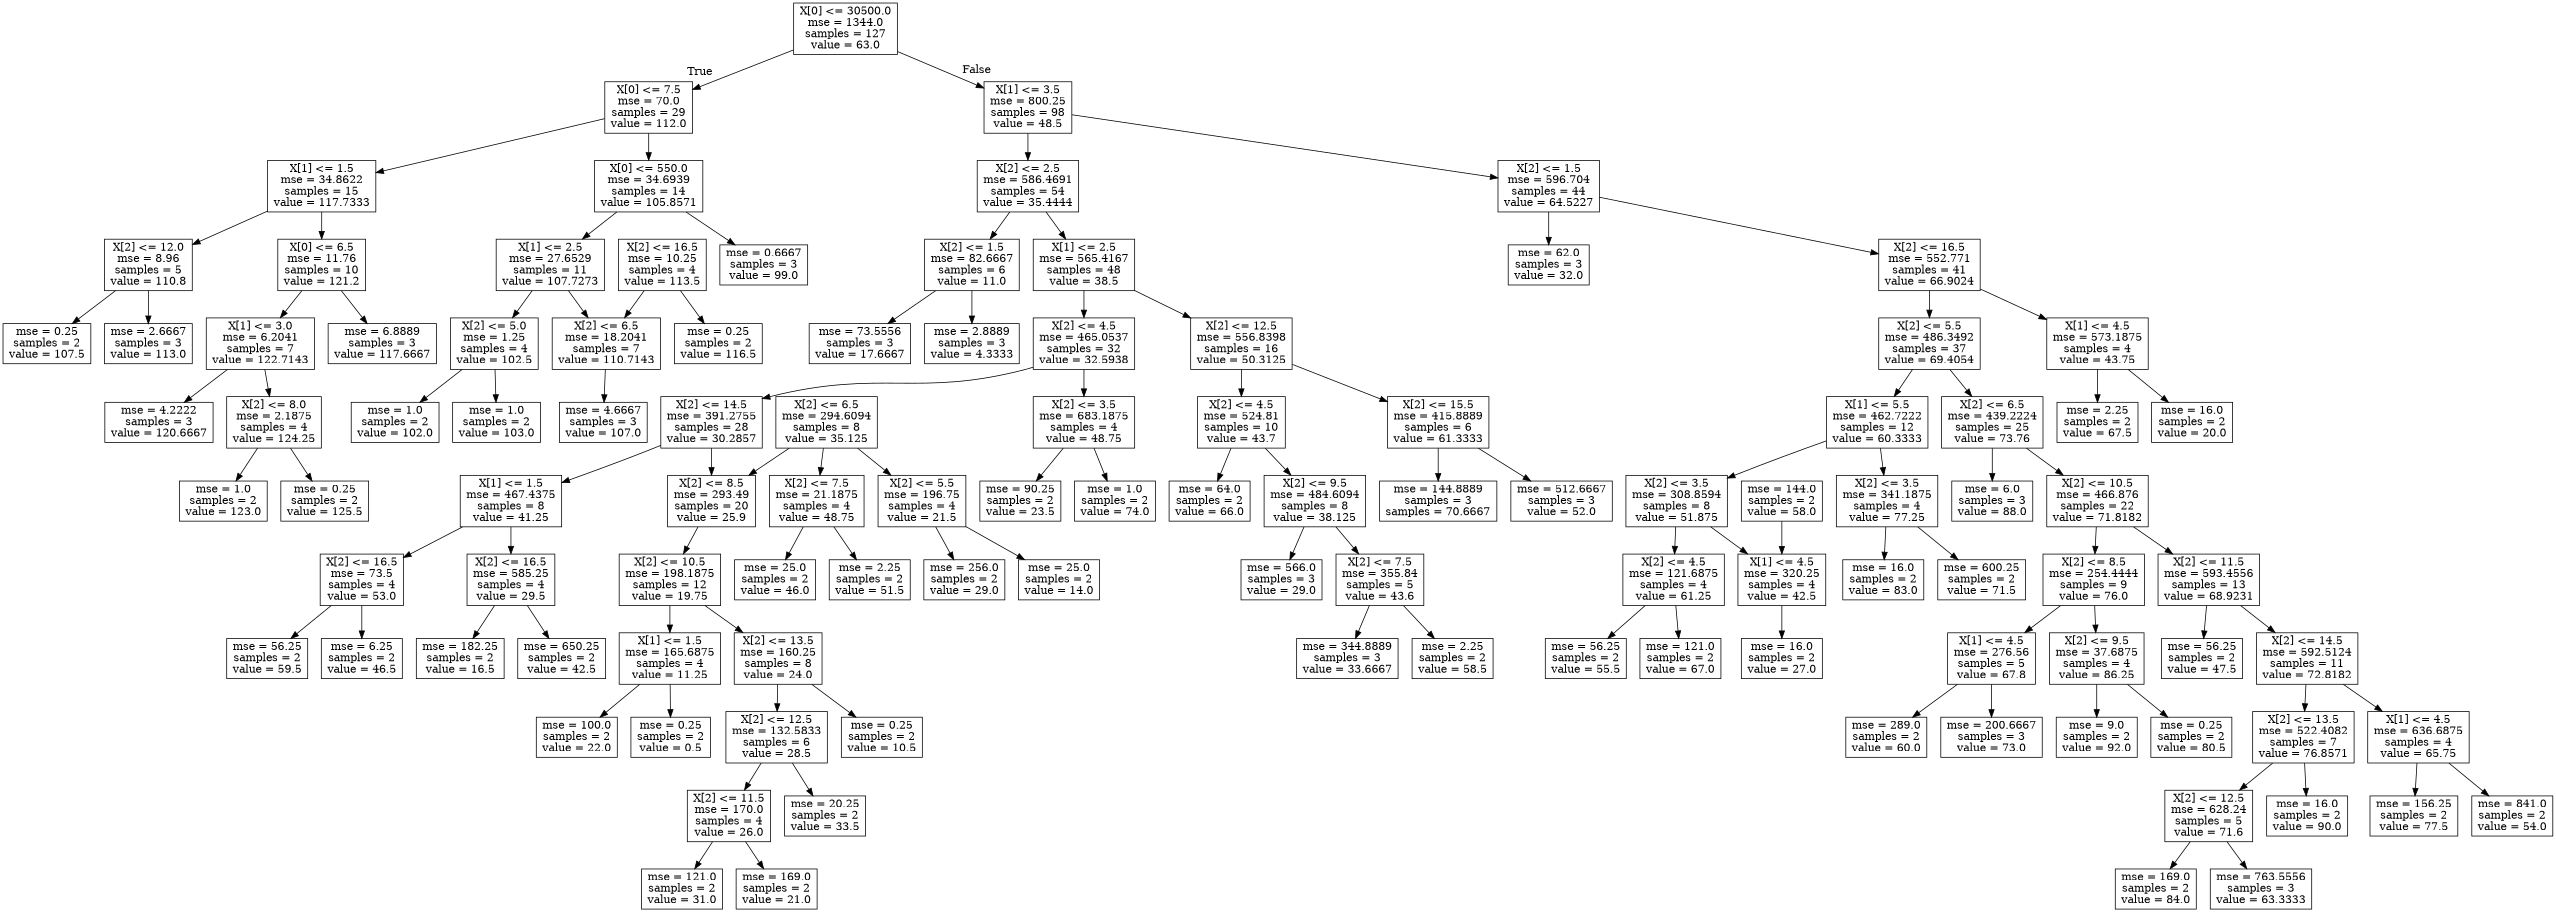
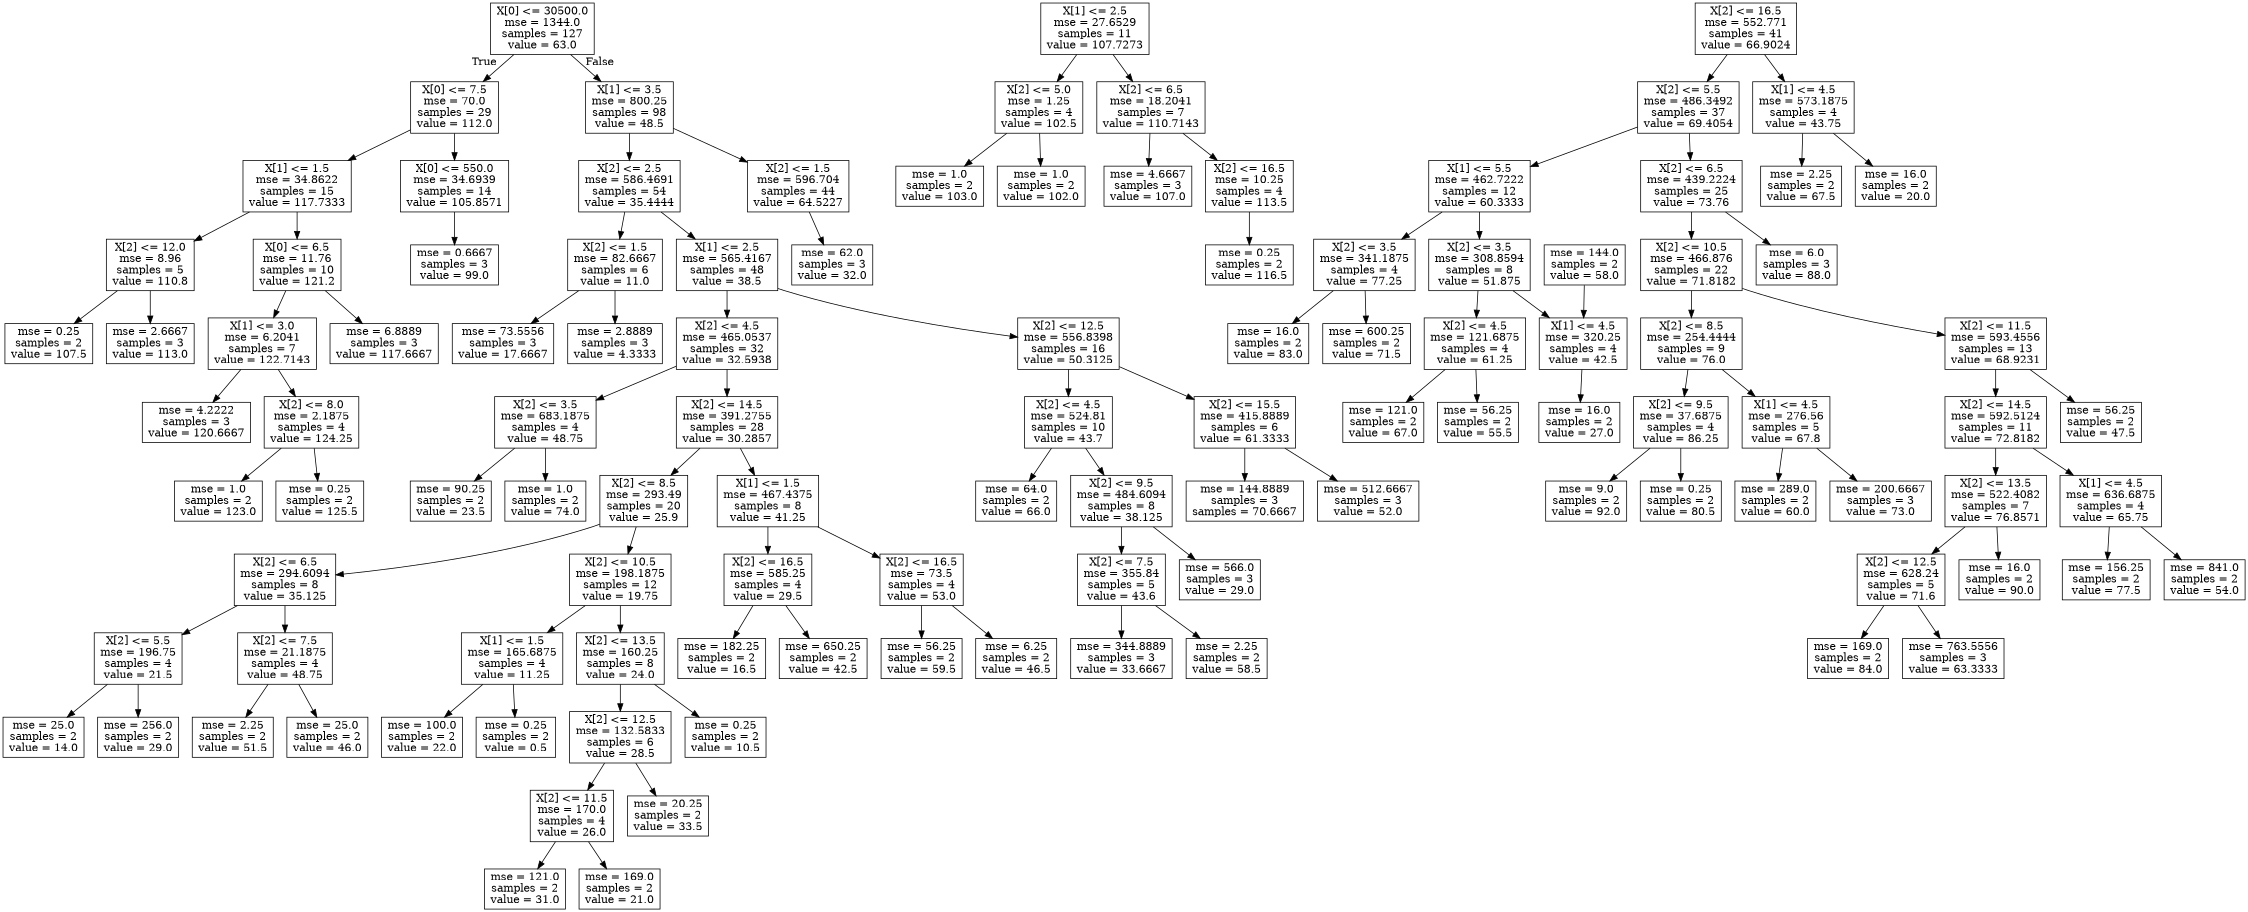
edge "X[0] <= 550.0 mse = 34.6939 samples = 14 value = 105.8571" -> "X[1] <= 2.5 mse = 27.6529 samples = 11 value = 107.7273": removed
edge "X[2] <= 1.5 mse = 596.704 samples = 44 value = 64.5227" -> "X[2] <= 16.5 mse = 552.771 samples = 41 value = 66.9024": removed
edge "X[2] <= 16.5 mse = 10.25 samples = 4 value = 113.5" -> "X[2] <= 6.5 mse = 18.2041 samples = 7 value = 110.7143": reversed
edge "X[2] <= 6.5 mse = 294.6094 samples = 8 value = 35.125" -> "X[2] <= 8.5 mse = 293.49 samples = 20 value = 25.9": reversed
